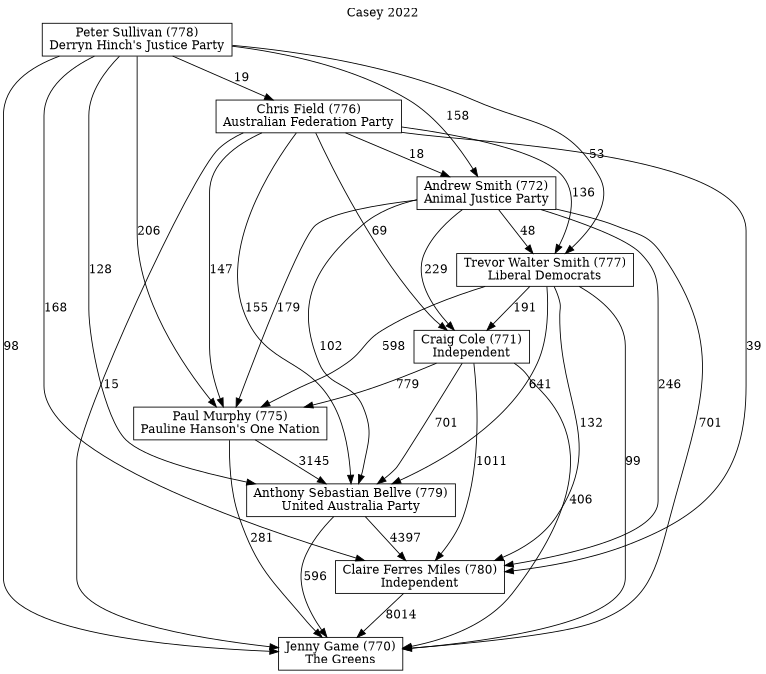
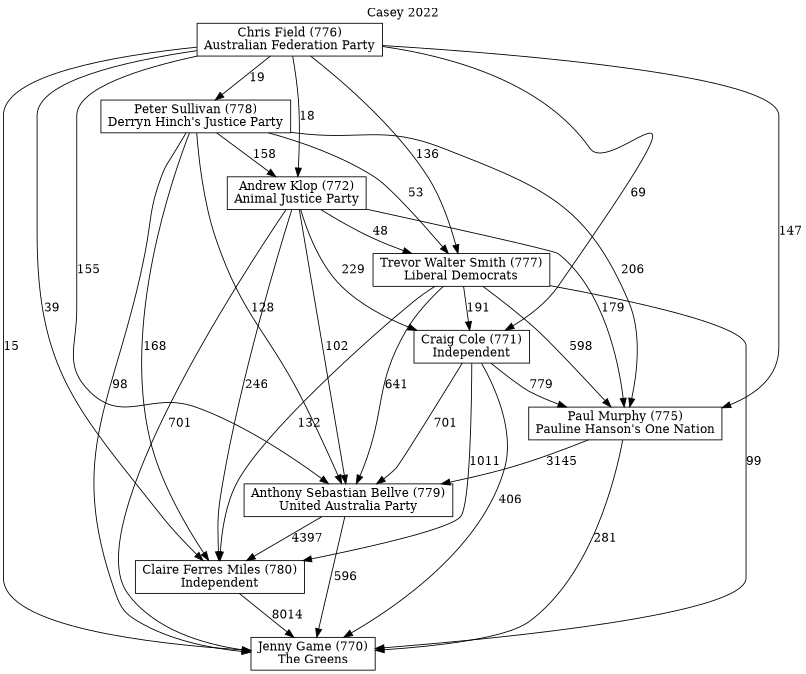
edge "Peter Sullivan (778) Derryn Hinch's Justice Party" -> "Chris Field (776) Australian Federation Party": reversed
node "Andrew Smith (772) Animal Justice Party": label "Andrew Smith (772) Animal Justice Party" -> "Andrew Klop (772) Animal Justice Party"
